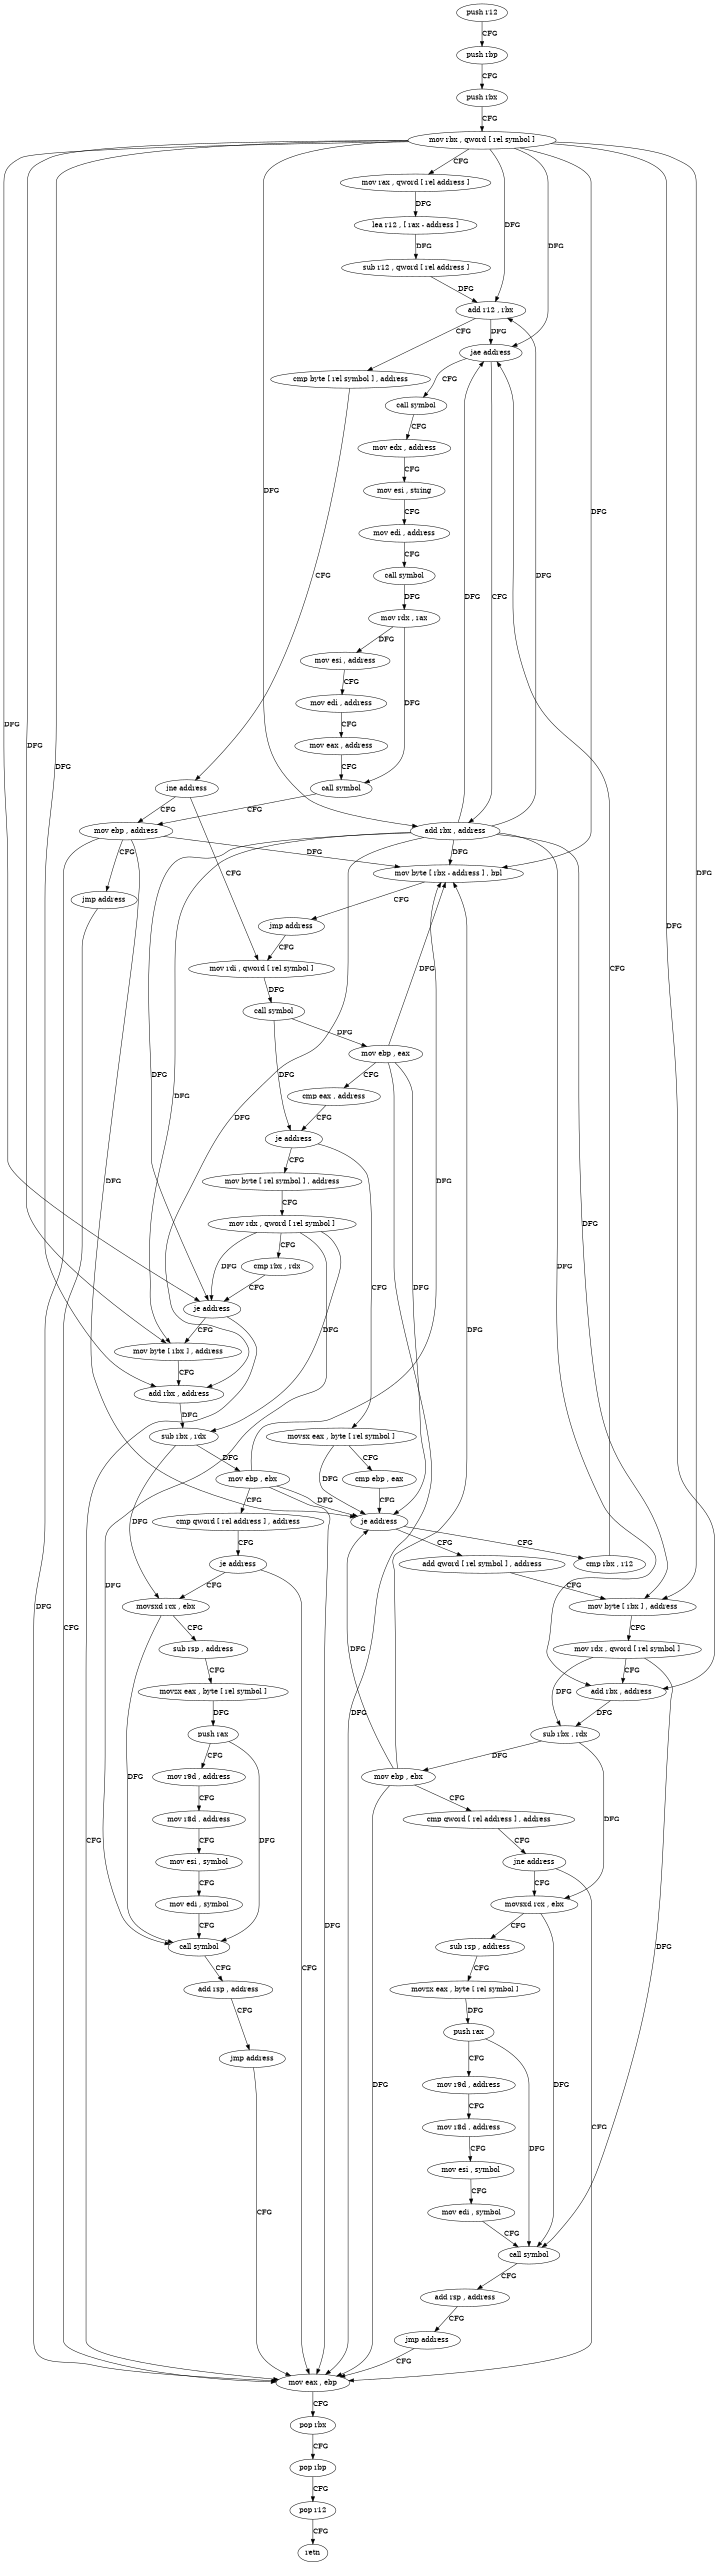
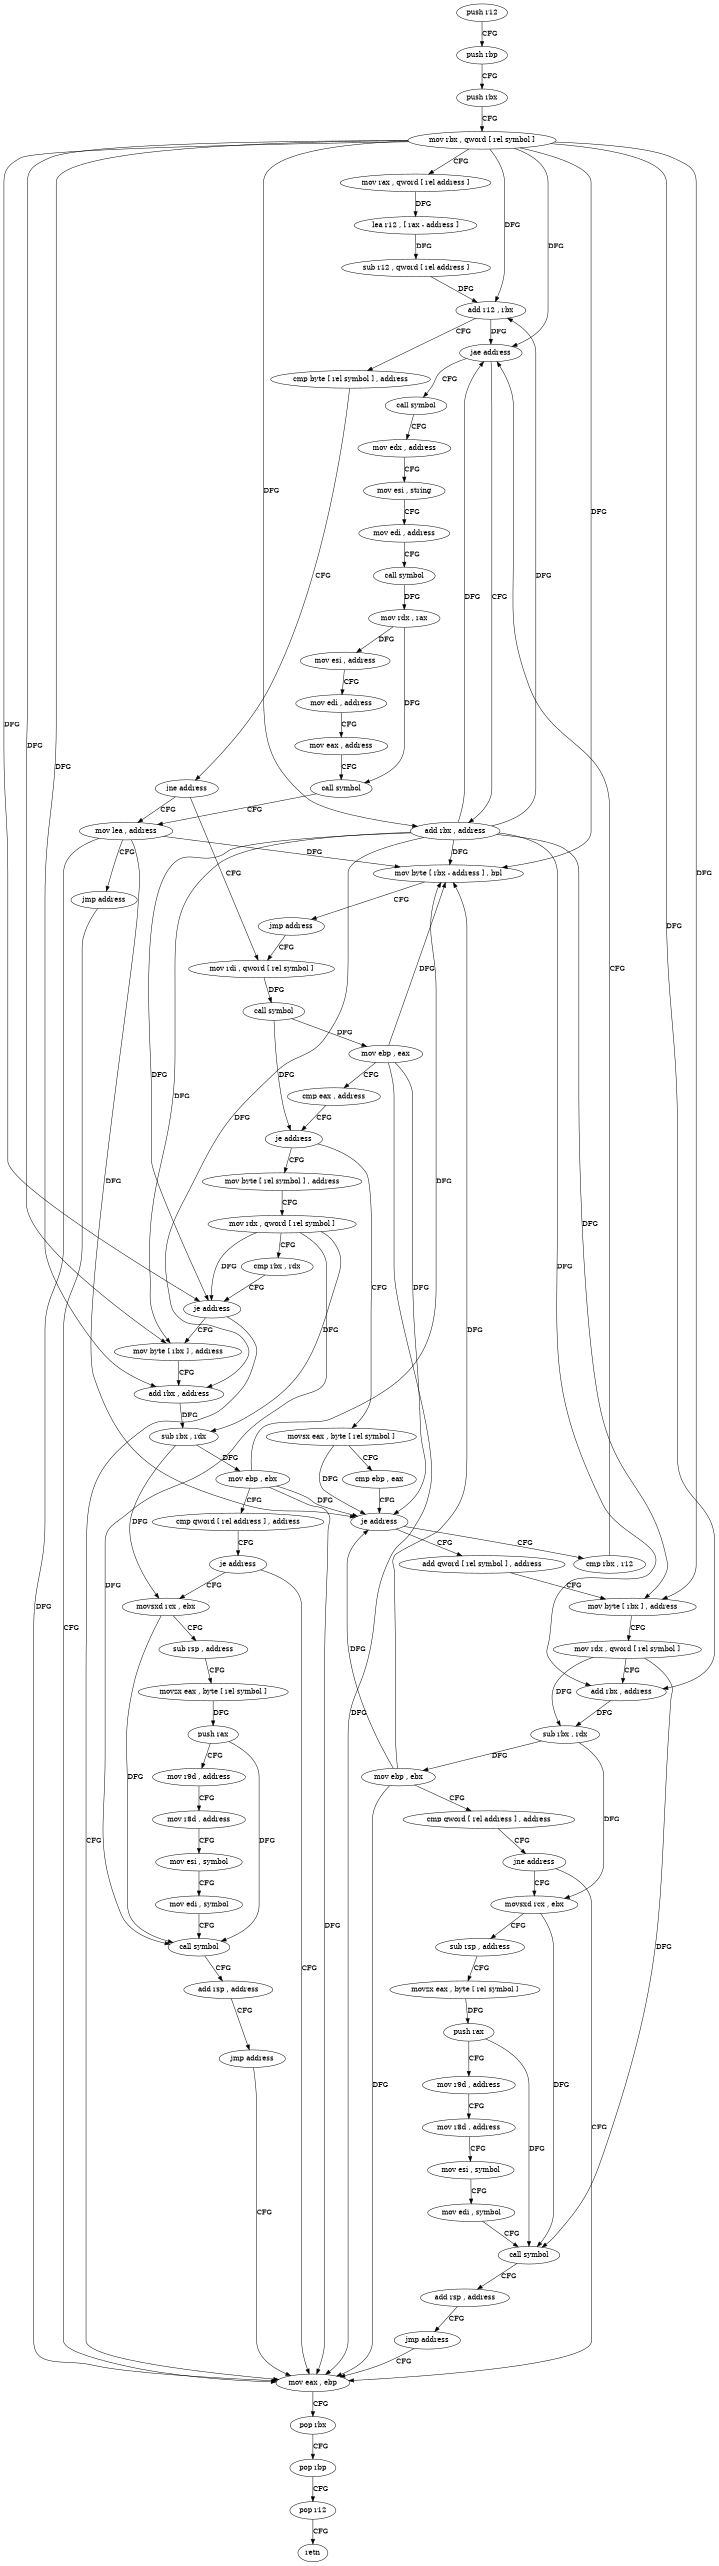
node "mov ebp , address": label "mov ebp , address" -> "mov lea , address"
